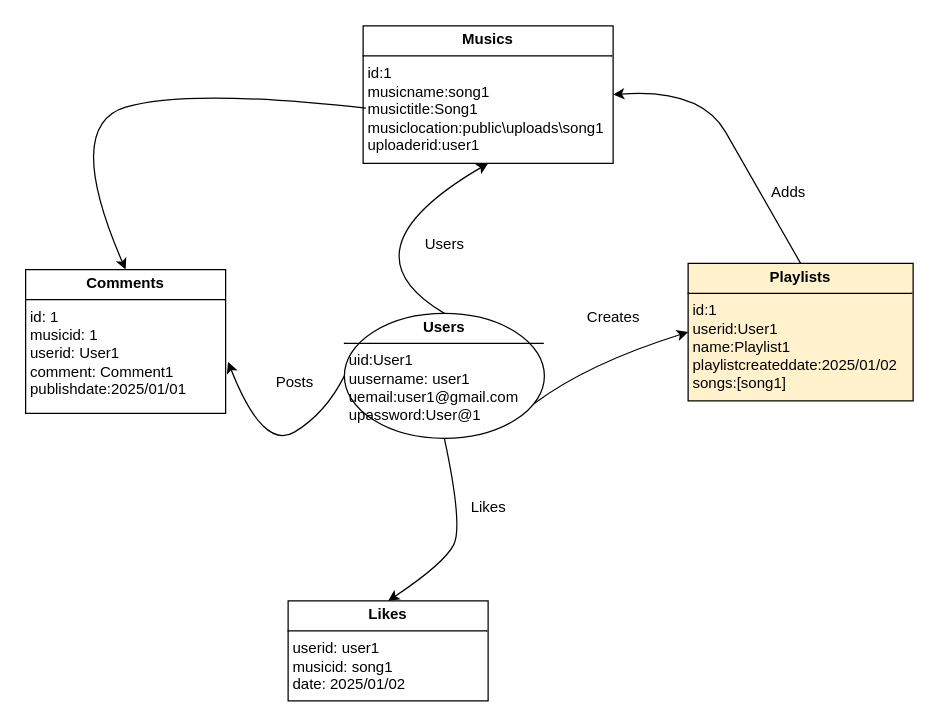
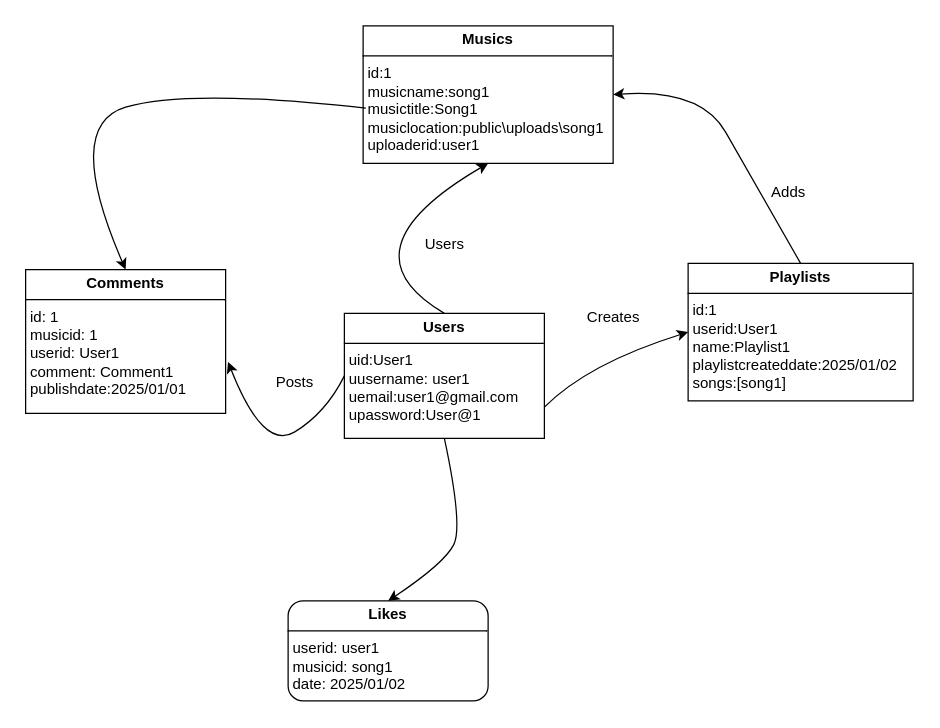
node "Playlists id:1 userid:User1 name:Playlist1 playlistcreateddate:2025/01/02 songs:[song1]": fillcolor #fff2cc -> #ffffff
node "Users uid:User1 uusername: user1 uemail:user1@gmail.com upassword:User@1": shape ellipse -> rectangle
node "Likes": removed
node "Likes userid: user1 musicid: song1 date: 2025/01/02": shape rectangle -> rounded rectangle
